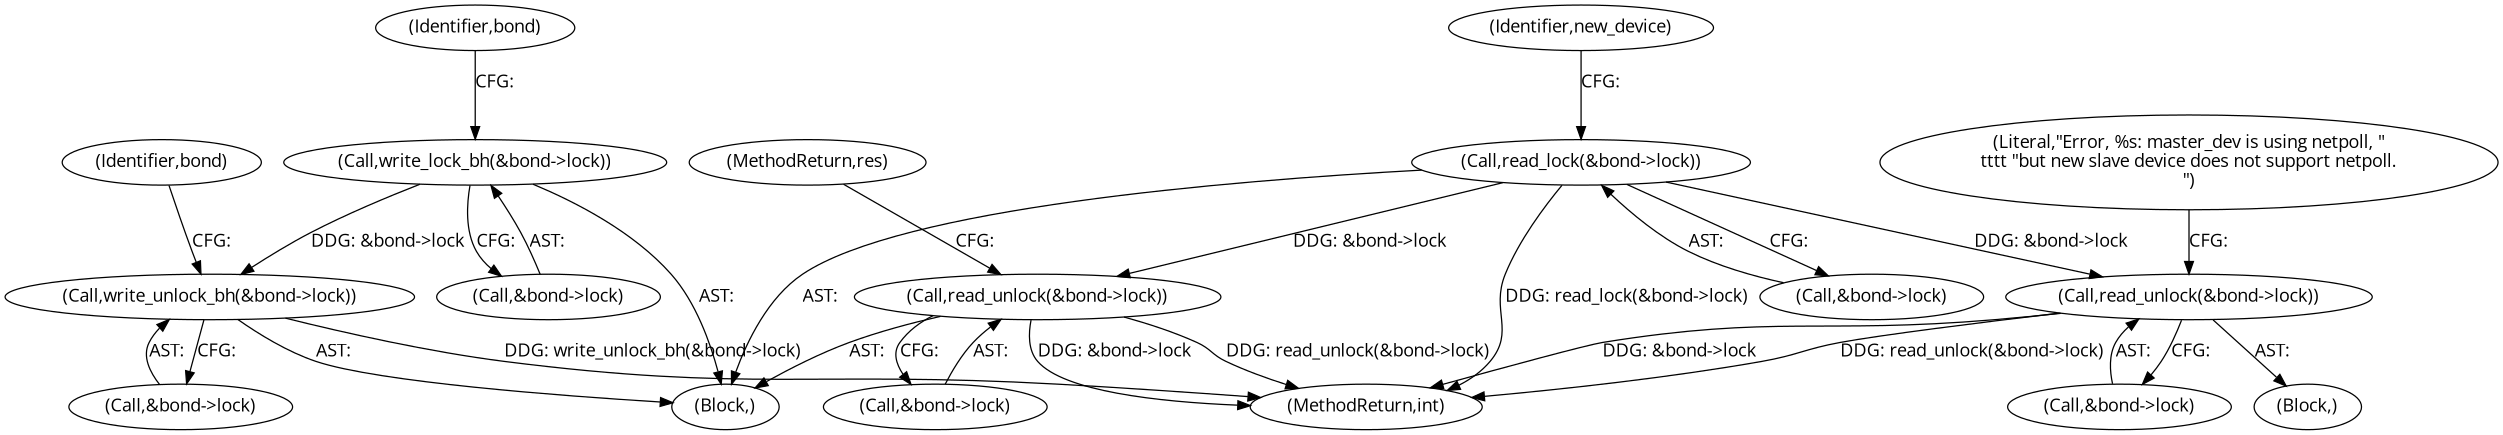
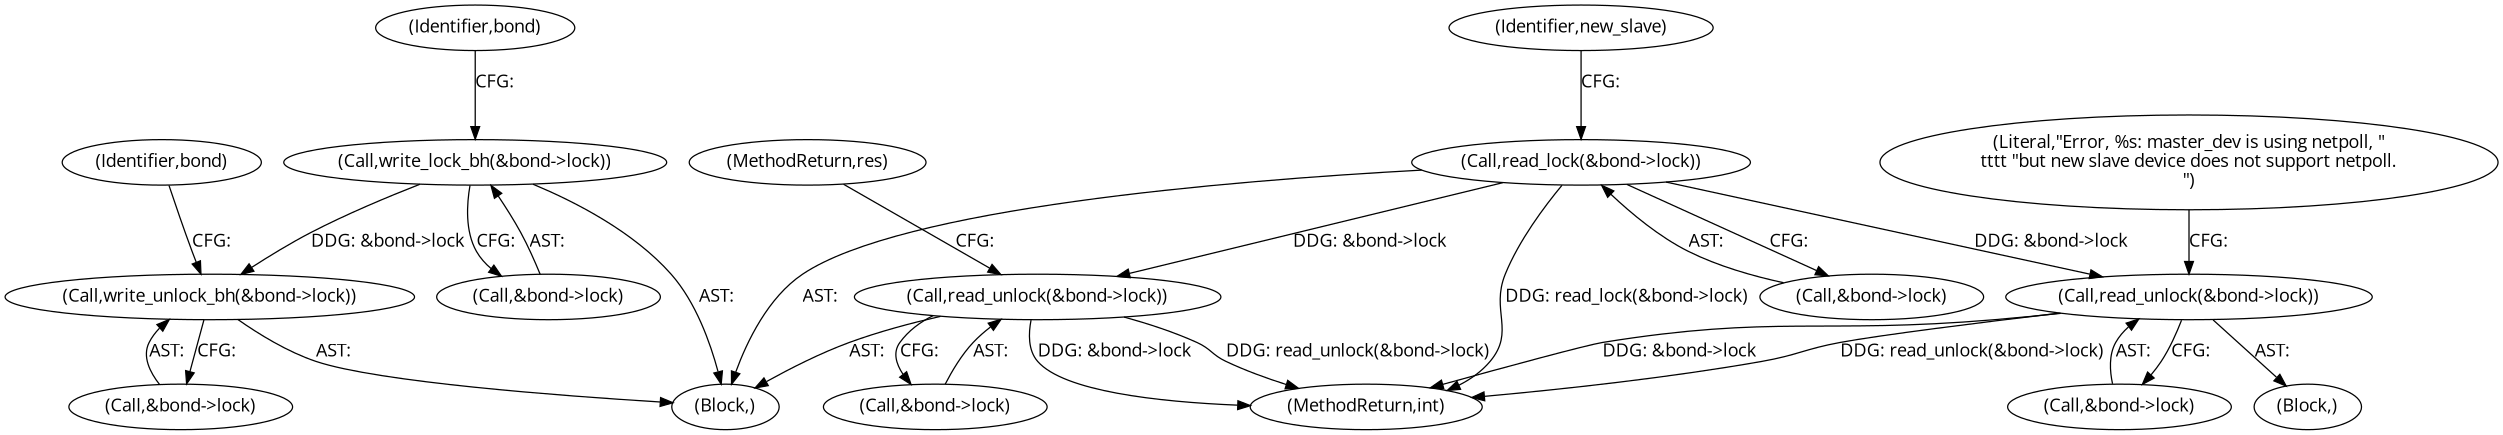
node "(Identifier,new_device)": label "(Identifier,new_device)" -> "(Identifier,new_slave)"
edge "(Call,write_unlock_bh(&bond->lock))" -> "(MethodReturn,int)": removed, label "DDG: write_unlock_bh(&bond->lock)"
